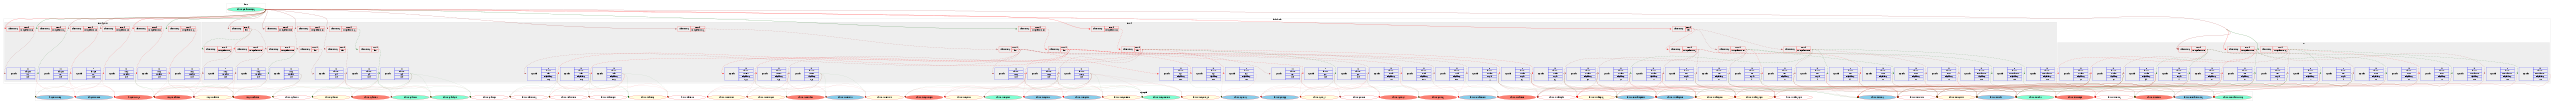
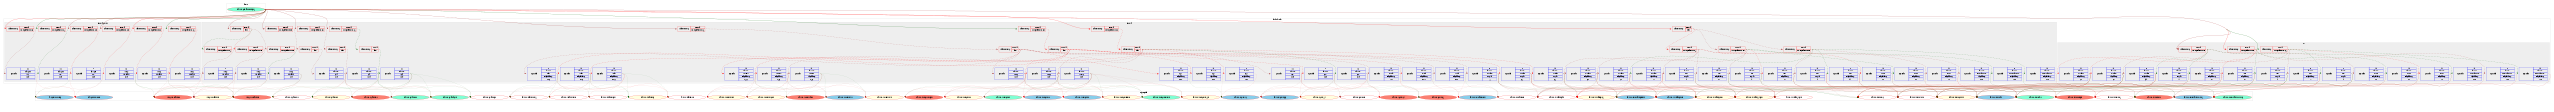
node "dev-lang/ruby-2.4.2": removed
node "dev-ruby/builder-3.2.3": fillcolor salmon -> white
node "dev-ruby/i18n-0.8.6": fillcolor skyblue -> white
